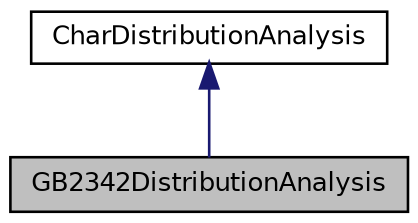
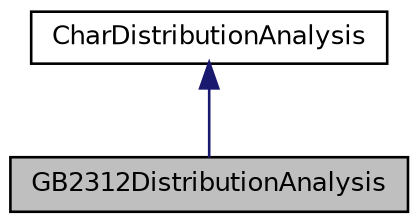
node "GB2342DistributionAnalysis": label "GB2342DistributionAnalysis" -> "GB2312DistributionAnalysis"
